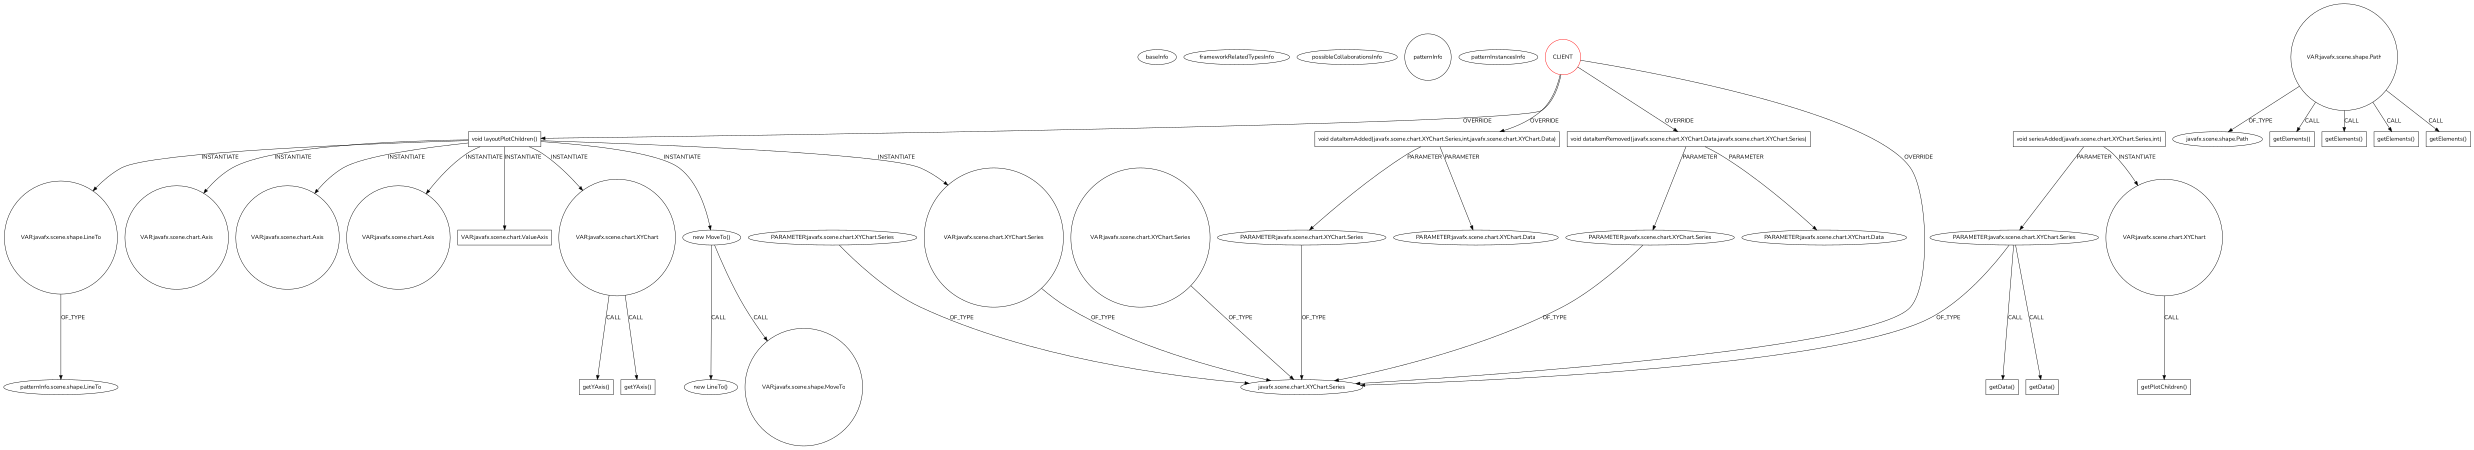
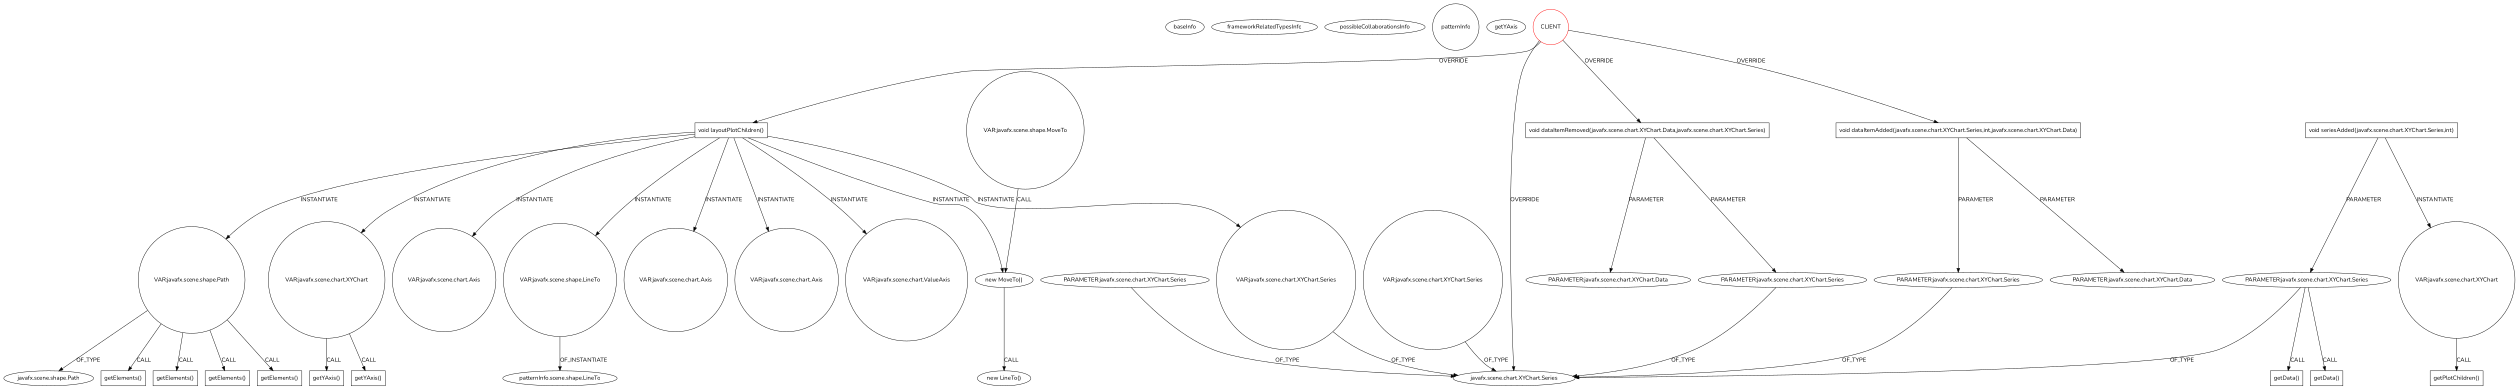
node "patternInstancesInfo": label "patternInstancesInfo" -> "getYAxis"
edge "void layoutPlotChildren()" -> "VAR:javafx.scene.shape.Path": added, label "INSTANTIATE"
node "VAR:javafx.scene.chart.ValueAxis": shape box -> circle
edge "new MoveTo()" -> "VAR:javafx.scene.shape.MoveTo": reversed
edge "VAR:javafx.scene.shape.LineTo" -> "patternInfo.scene.shape.LineTo": label "OF_TYPE" -> "OF_INSTANTIATE"
